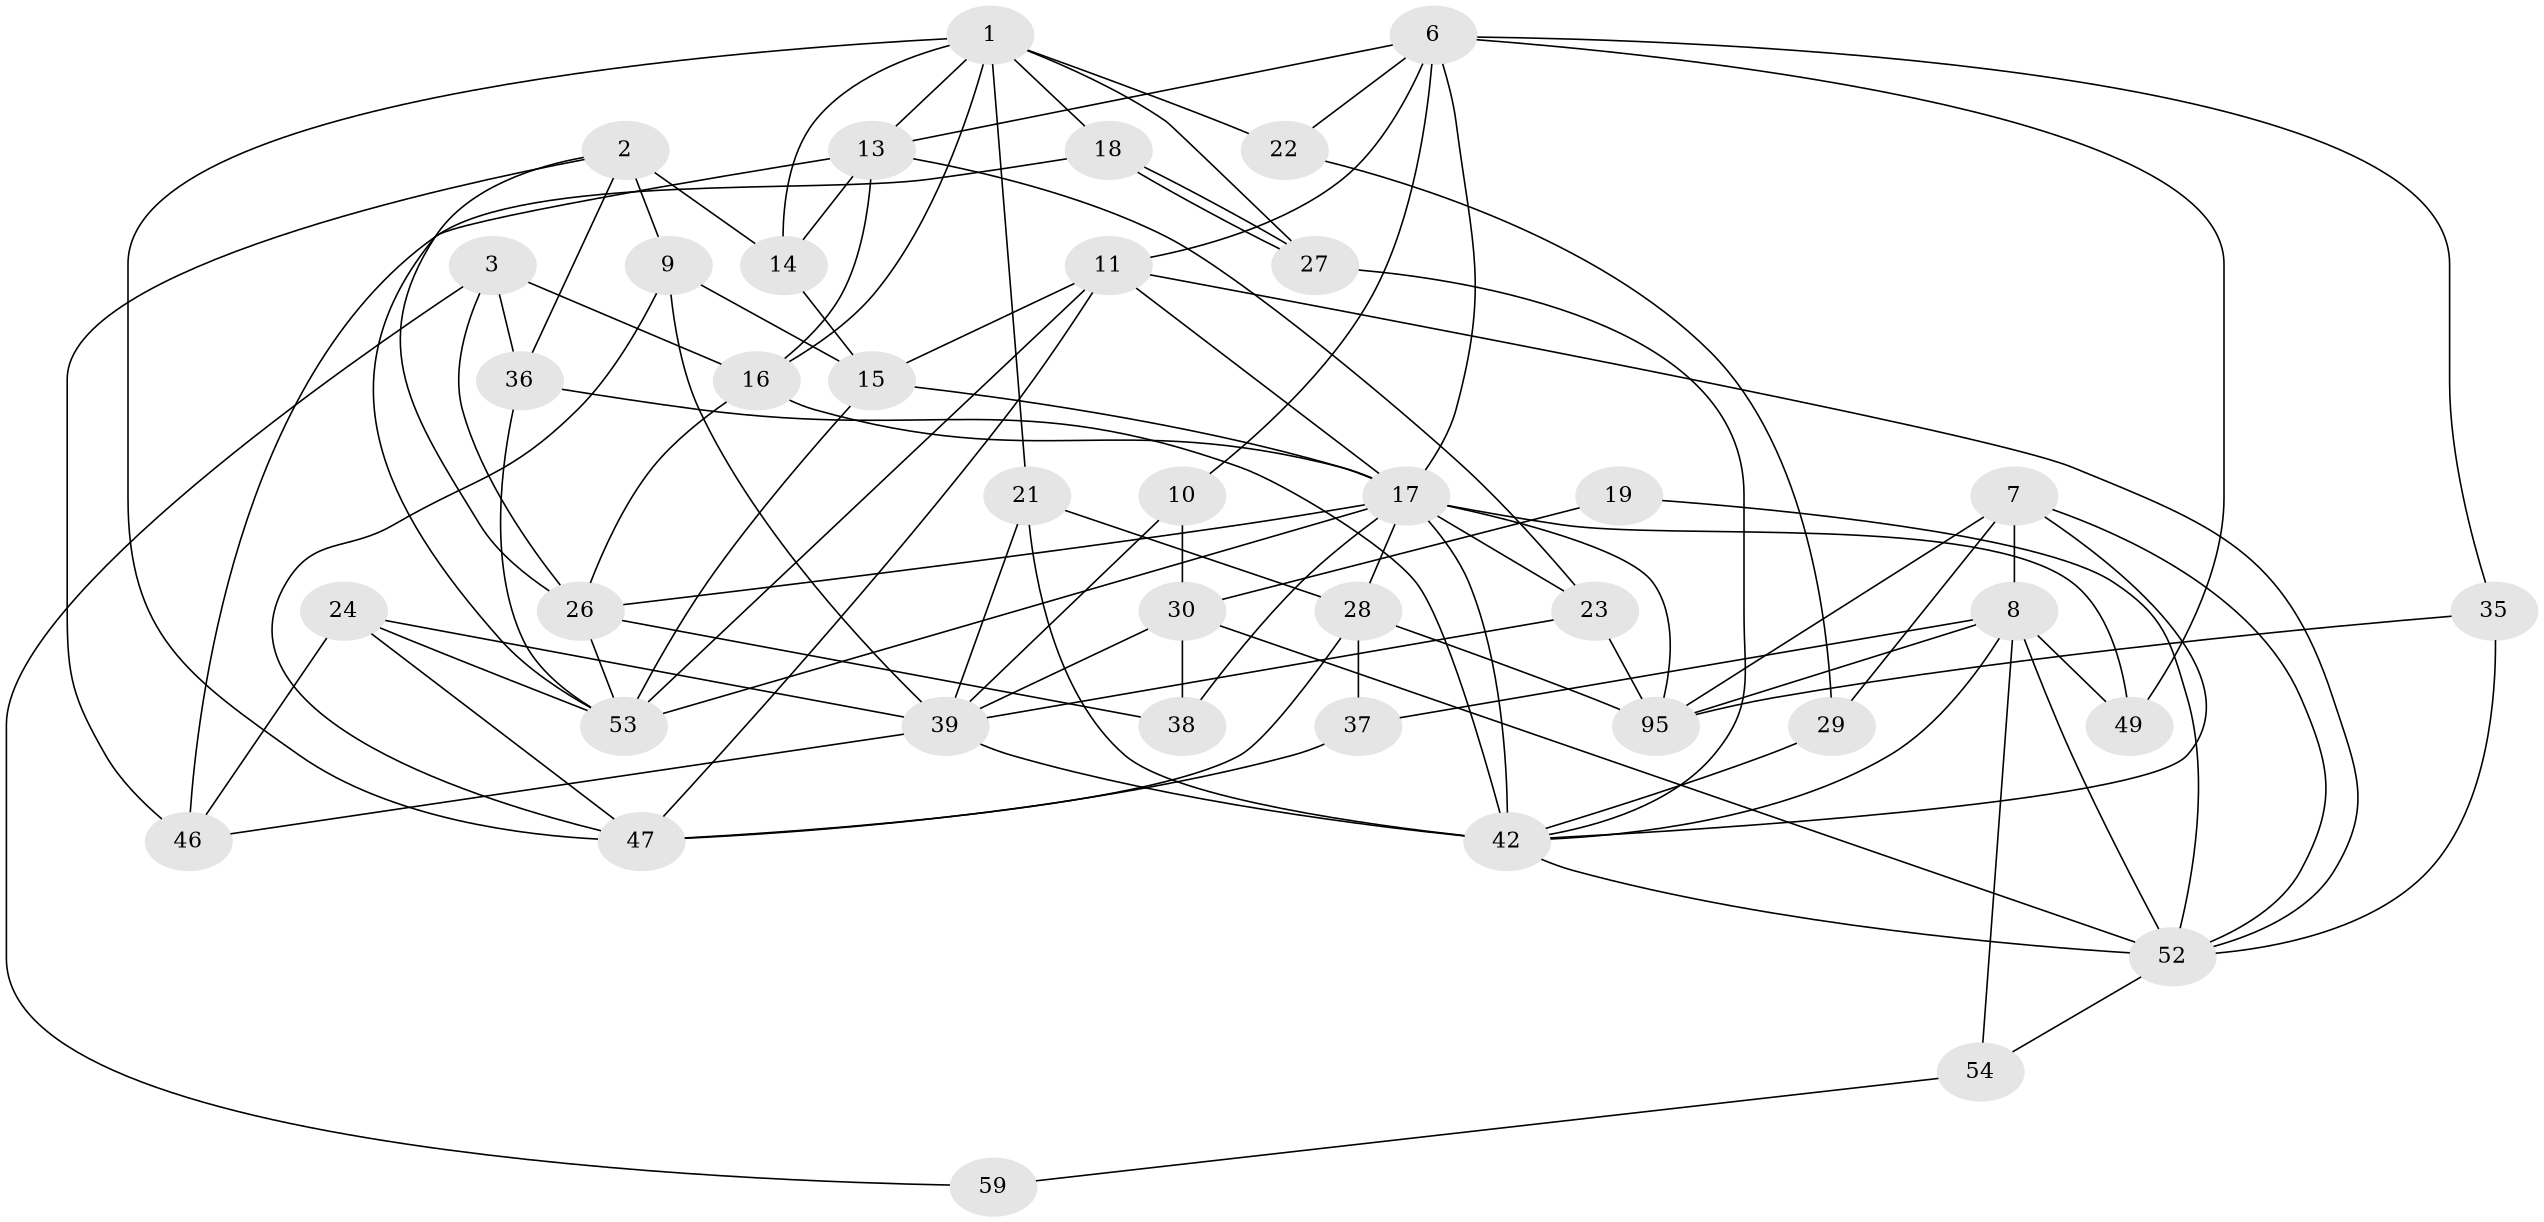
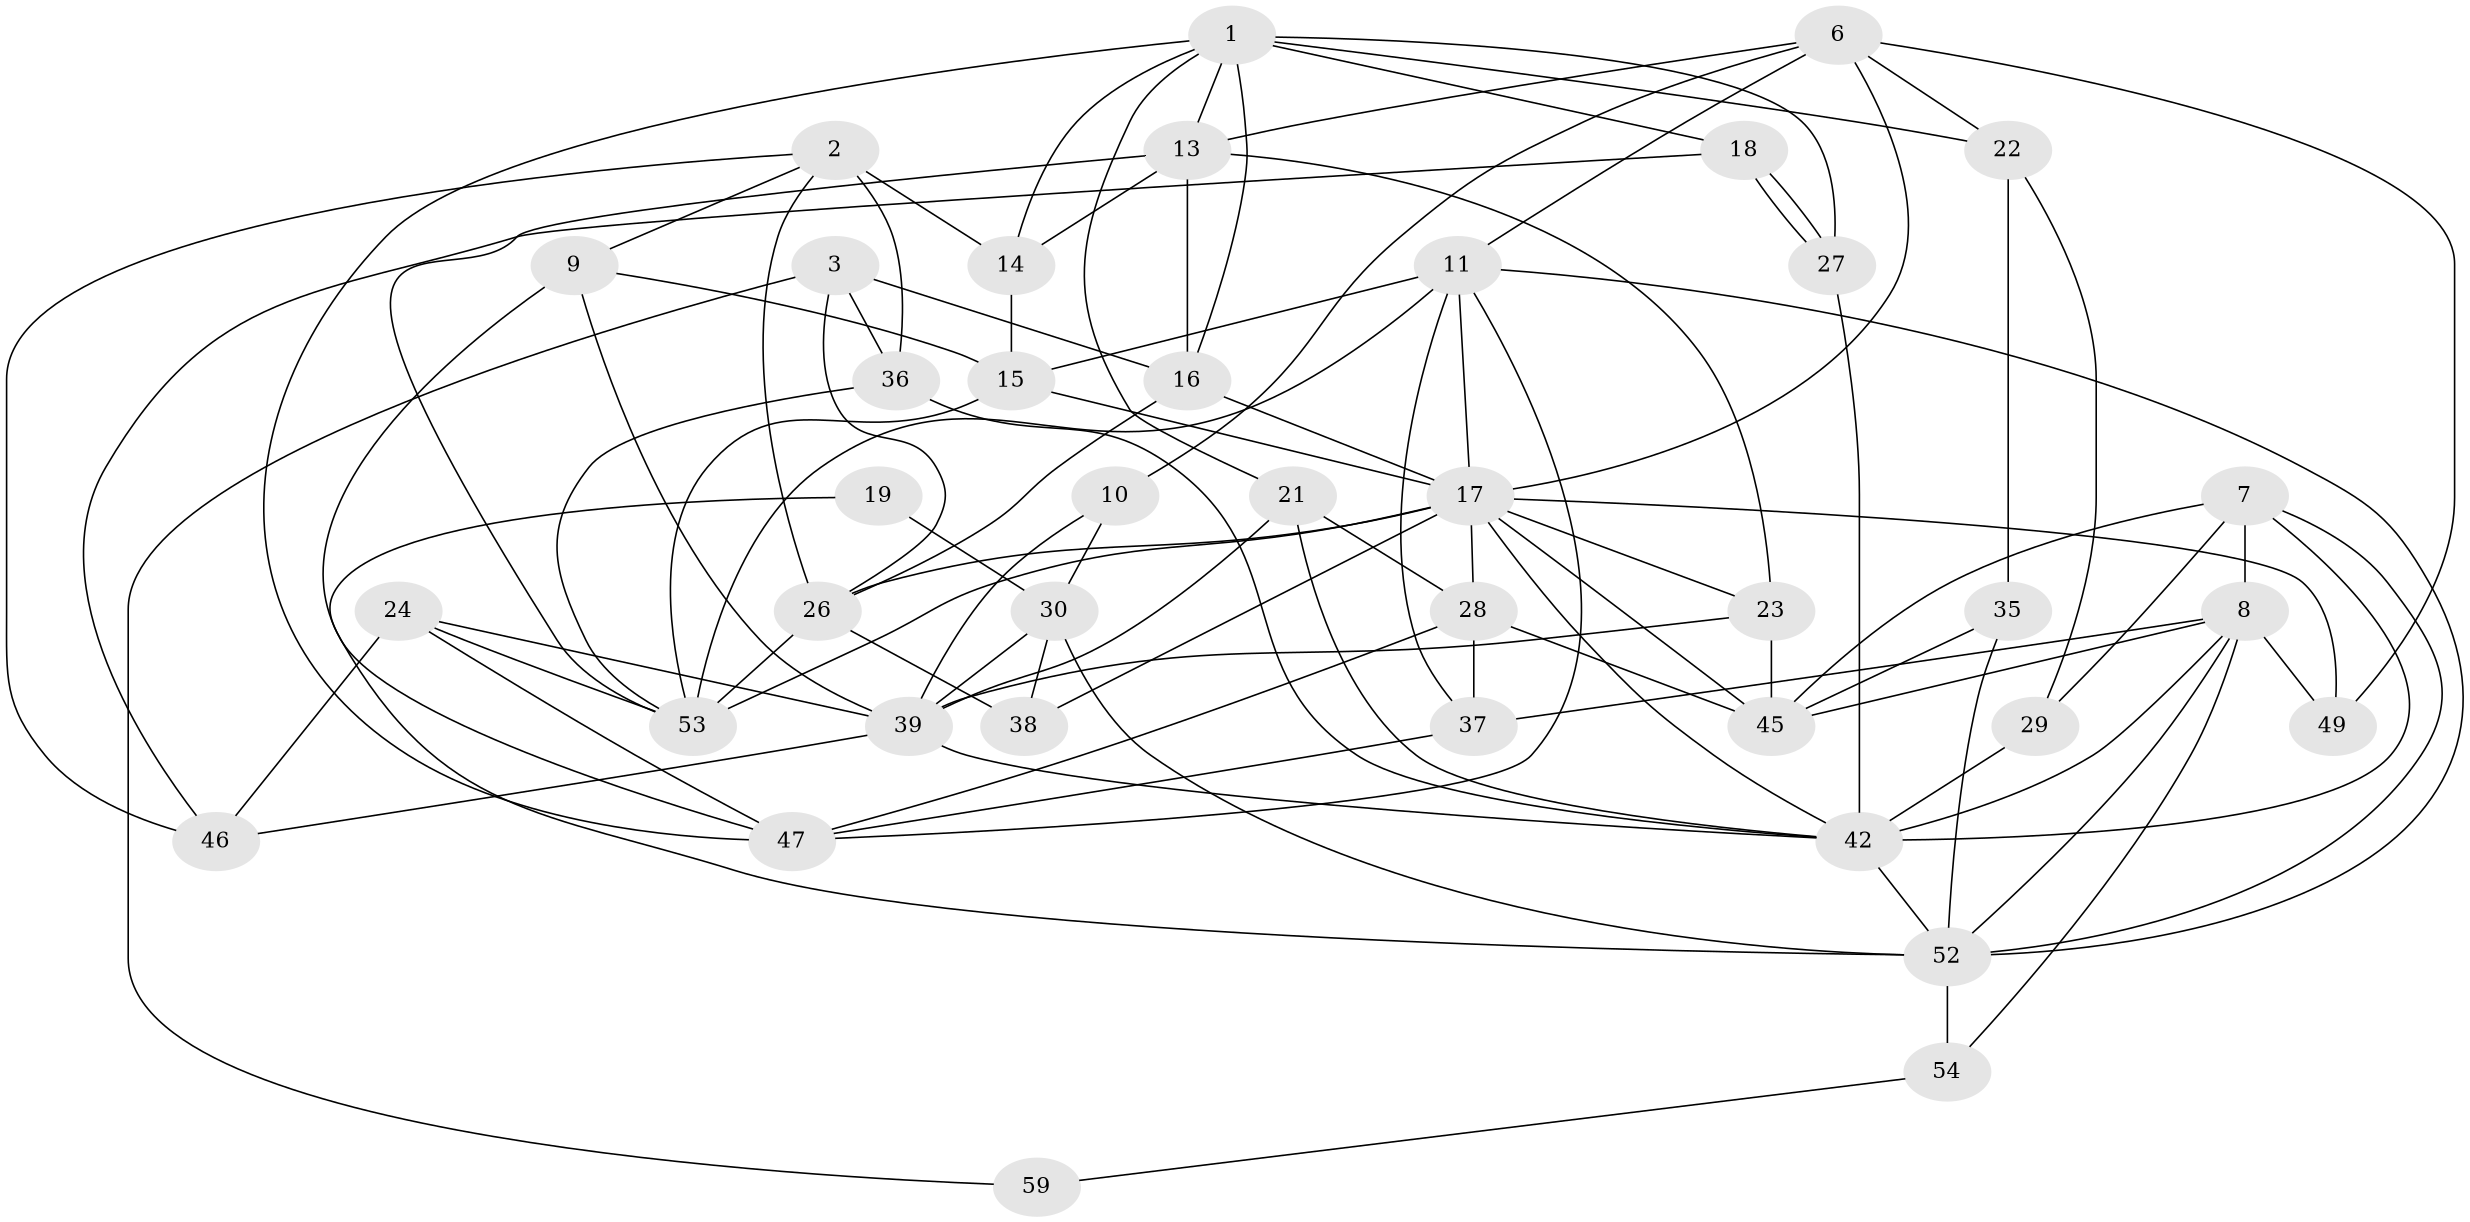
edge "6" -- "35": now "22" -- "35"
edge "11" -- "37": added
node "95": label "95" -> "45"
